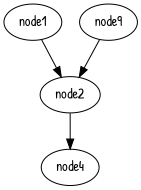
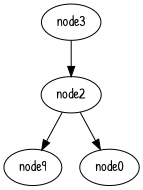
node "node1": label "node1" -> "node3"
edge "node9" -> "node2": reversed
node "node4": label "node4" -> "node0"
